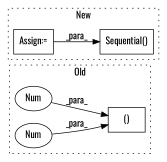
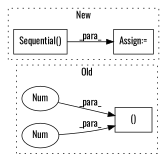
edge "Assign:=" -> "Sequential()": reversed
